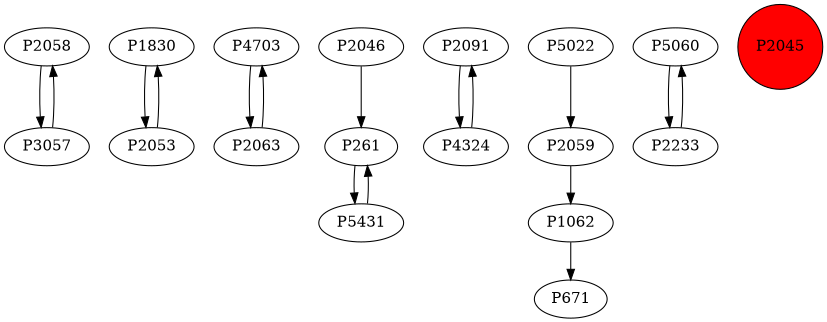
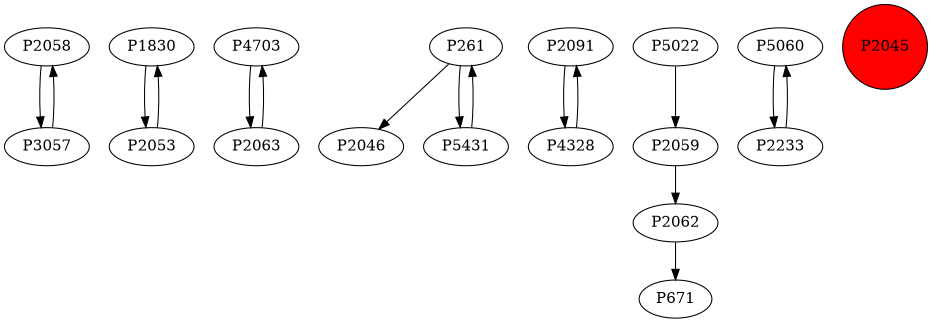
edge "P2046" -> "P261": reversed
node "P4324": label "P4324" -> "P4328"
node "P1062": label "P1062" -> "P2062"
